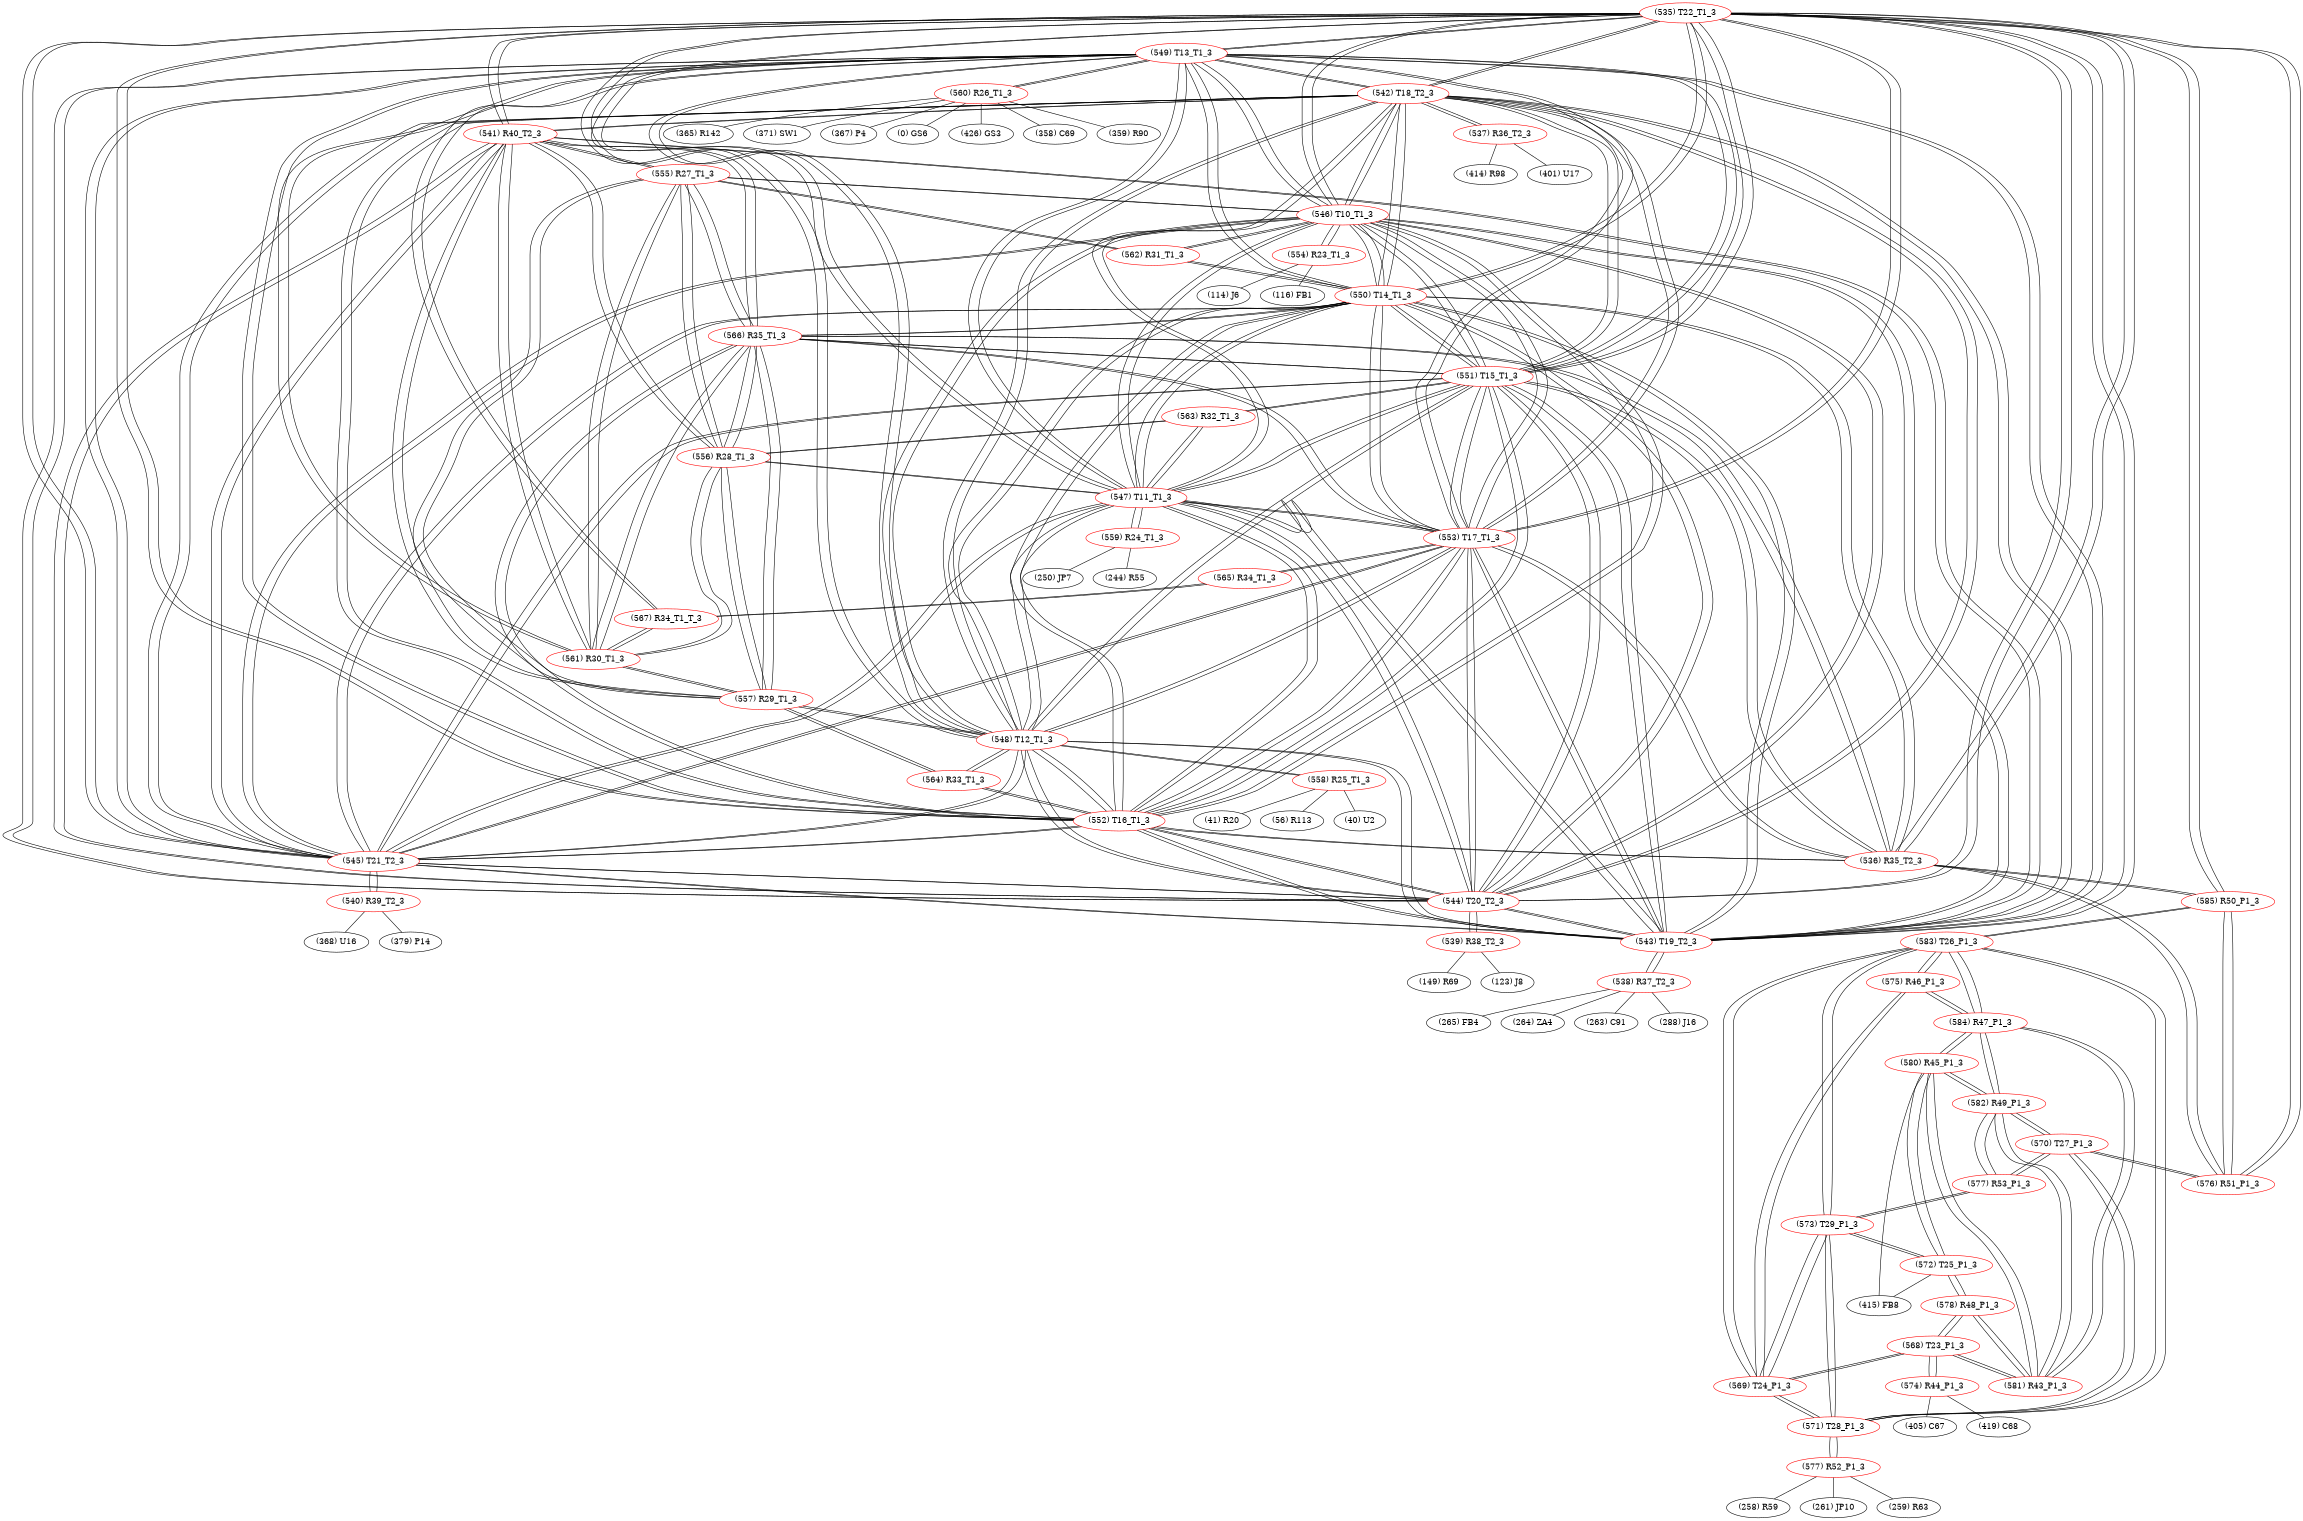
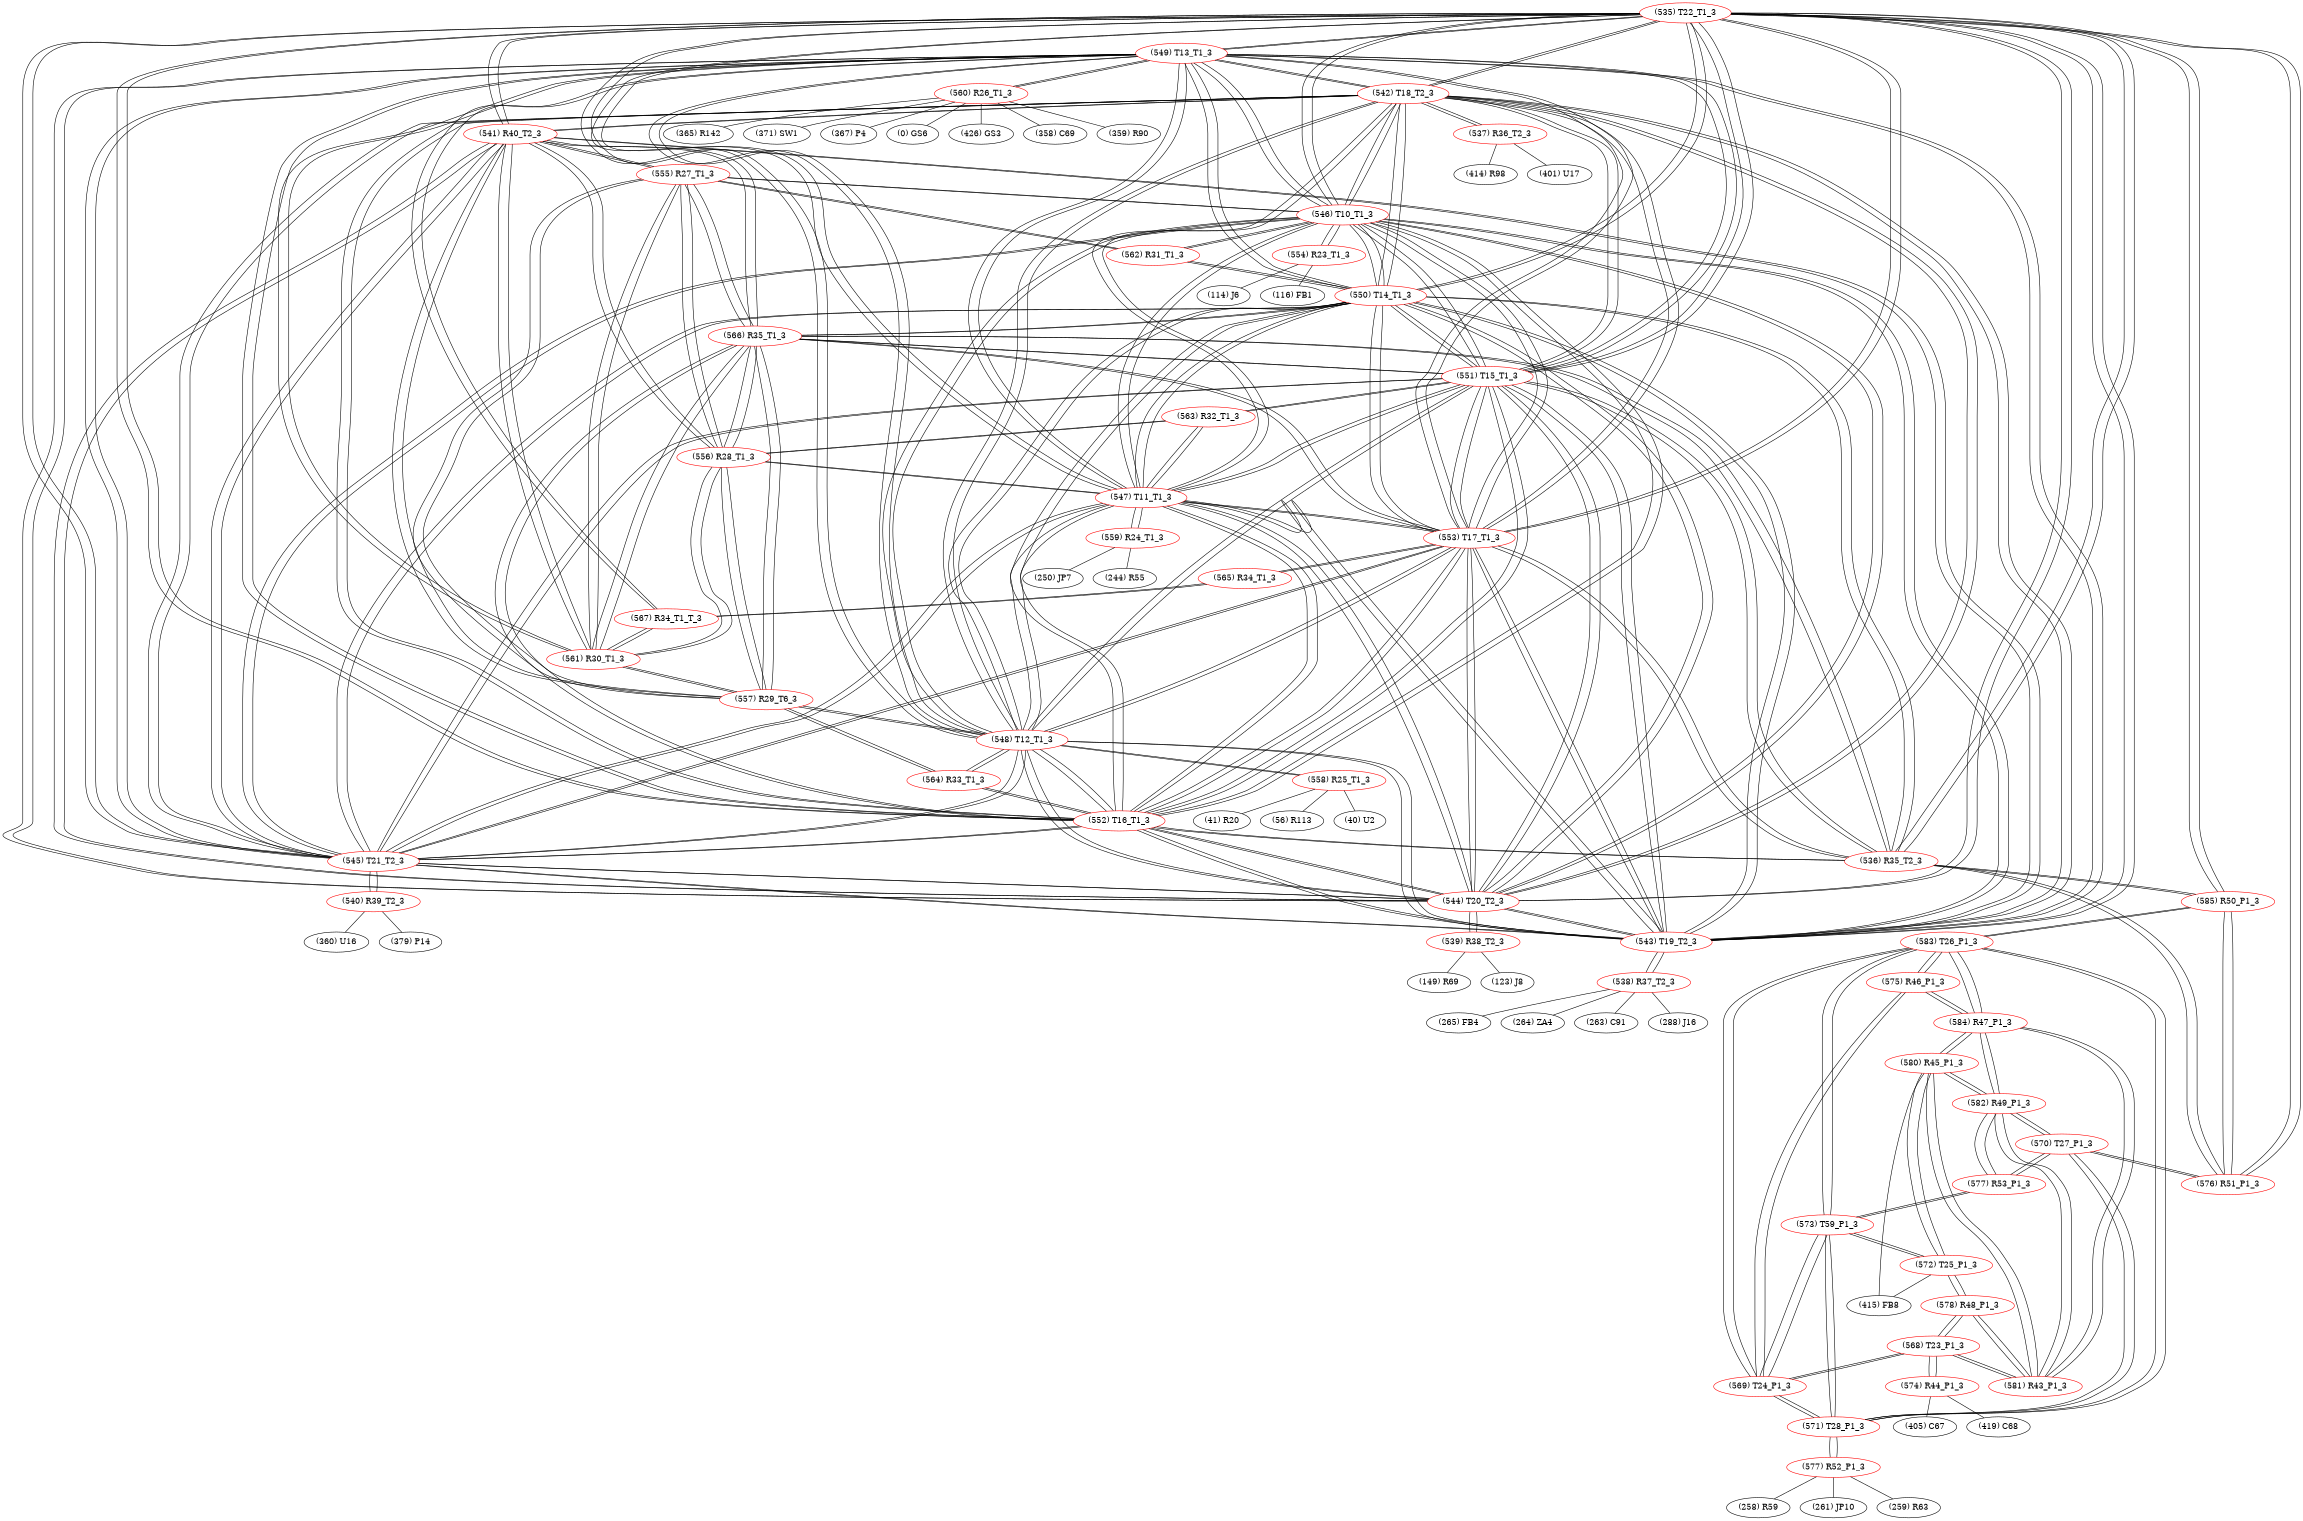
node "(557) R29_T1_3": label "(557) R29_T1_3" -> "(557) R29_T6_3"
node "(368) U16": label "(368) U16" -> "(360) U16"
node "(573) T29_P1_3": label "(573) T29_P1_3" -> "(573) T59_P1_3"
